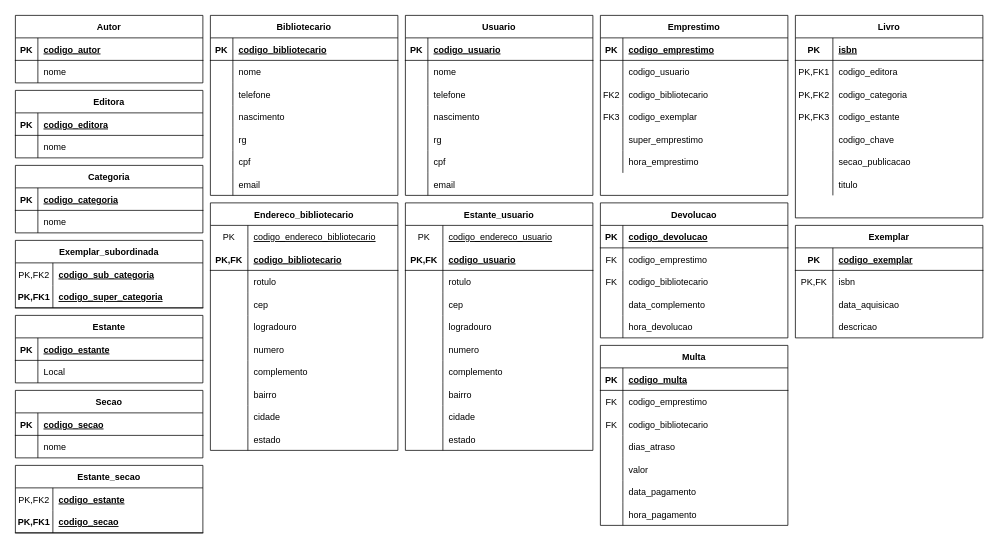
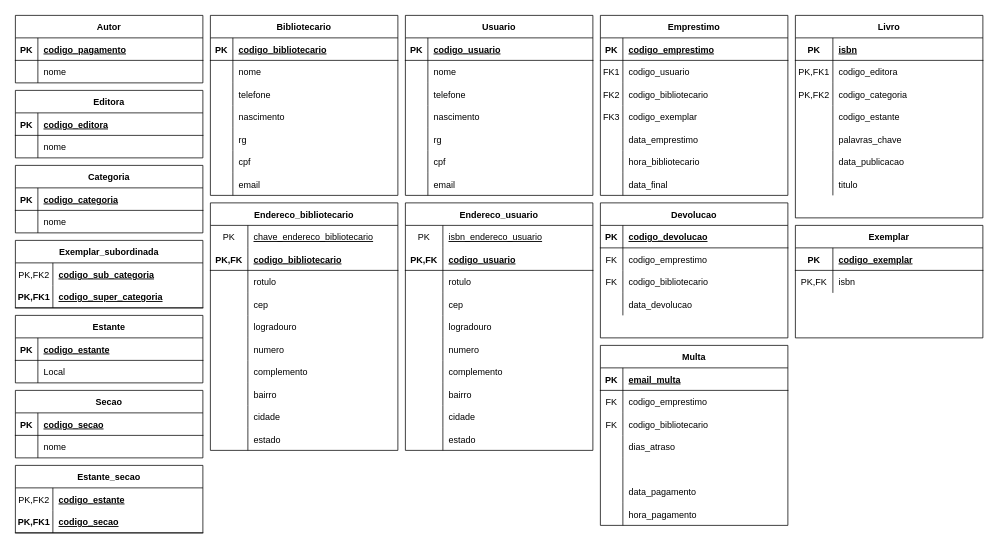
node "codigo_autor": label "codigo_autor" -> "codigo_pagamento"
node "FK1": added
node "PK,FK3": removed
node "super_emprestimo": label "super_emprestimo" -> "data_emprestimo"
node "codigo_chave": label "codigo_chave" -> "palavras_chave"
node "hora_emprestimo": label "hora_emprestimo" -> "hora_bibliotecario"
node "secao_publicacao": label "secao_publicacao" -> "data_publicacao"
node "data_final": added
node "Estante_usuario": label "Estante_usuario" -> "Endereco_usuario"
node "codigo_endereco_bibliotecario": label "codigo_endereco_bibliotecario" -> "chave_endereco_bibliotecario"
node "codigo_endereco_usuario": label "codigo_endereco_usuario" -> "isbn_endereco_usuario"
node "data_aquisicao": removed
node "data_complemento": label "data_complemento" -> "data_devolucao"
node "hora_devolucao": removed
node "descricao": removed
node "codigo_multa": label "codigo_multa" -> "email_multa"
node "valor": removed
